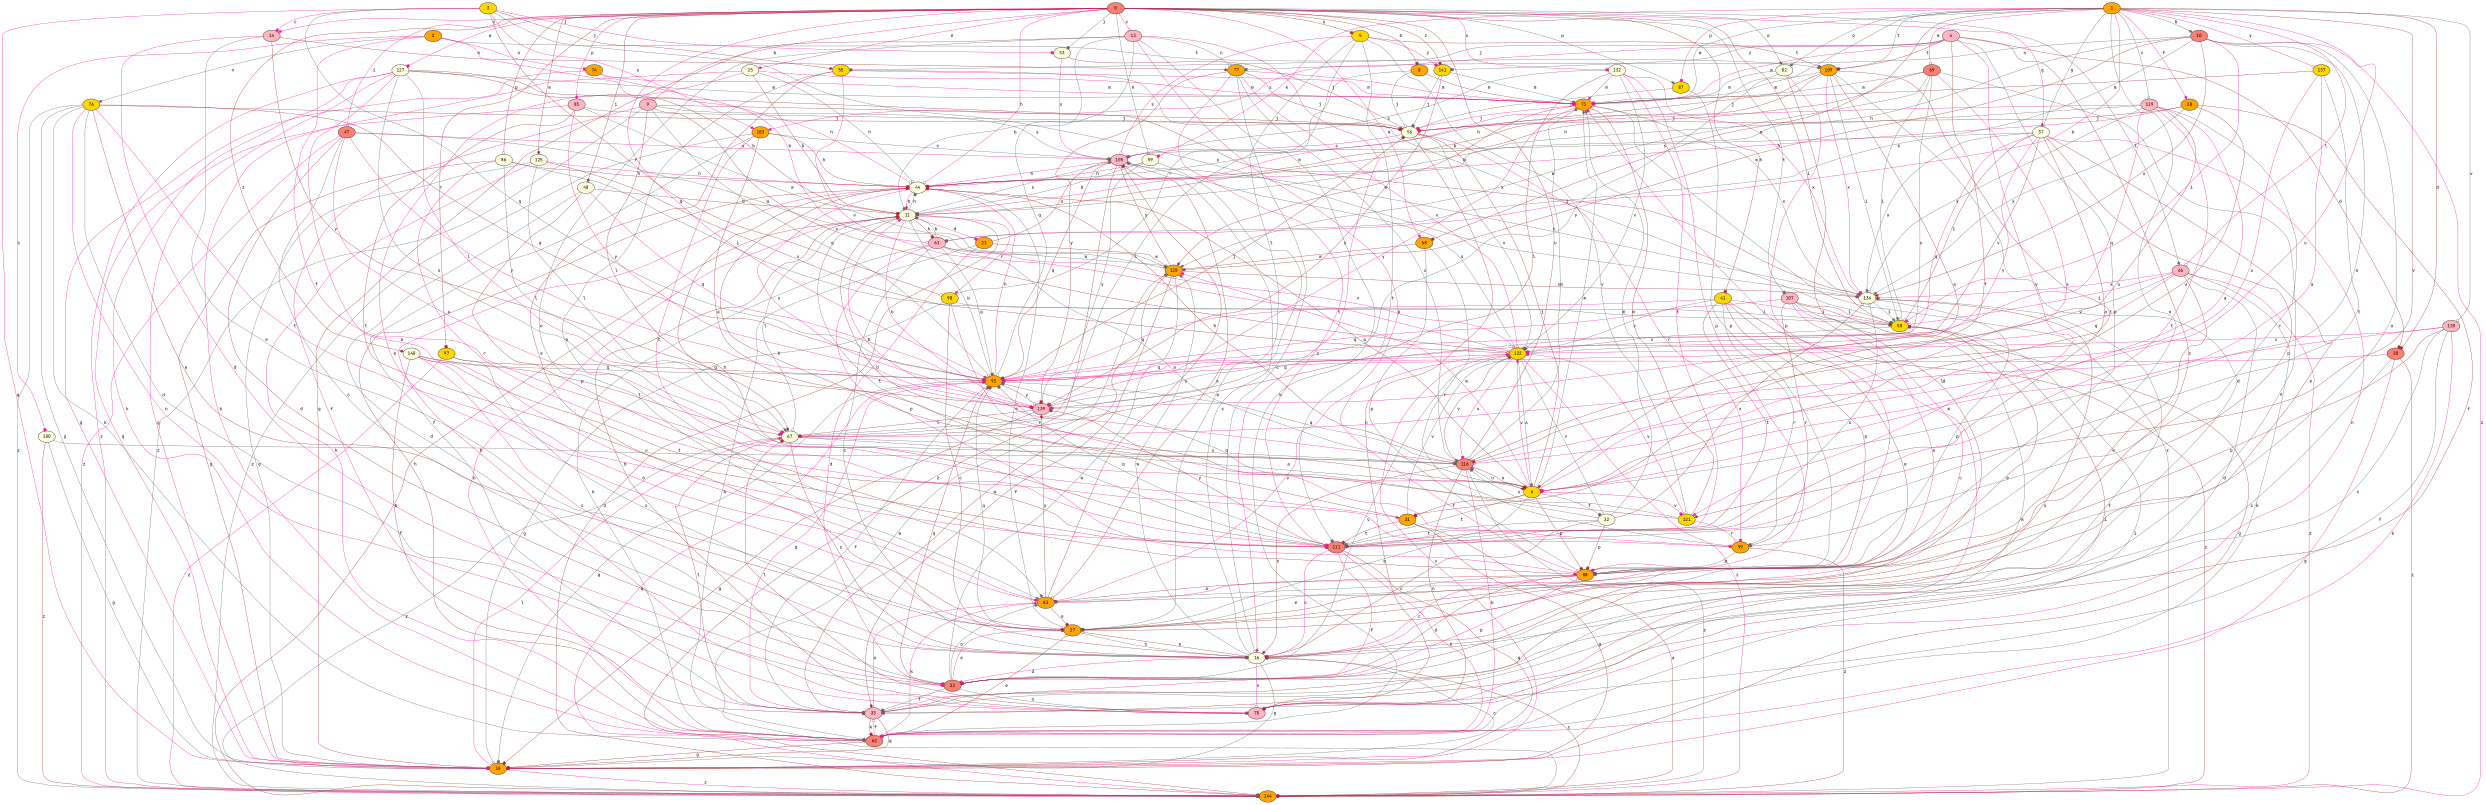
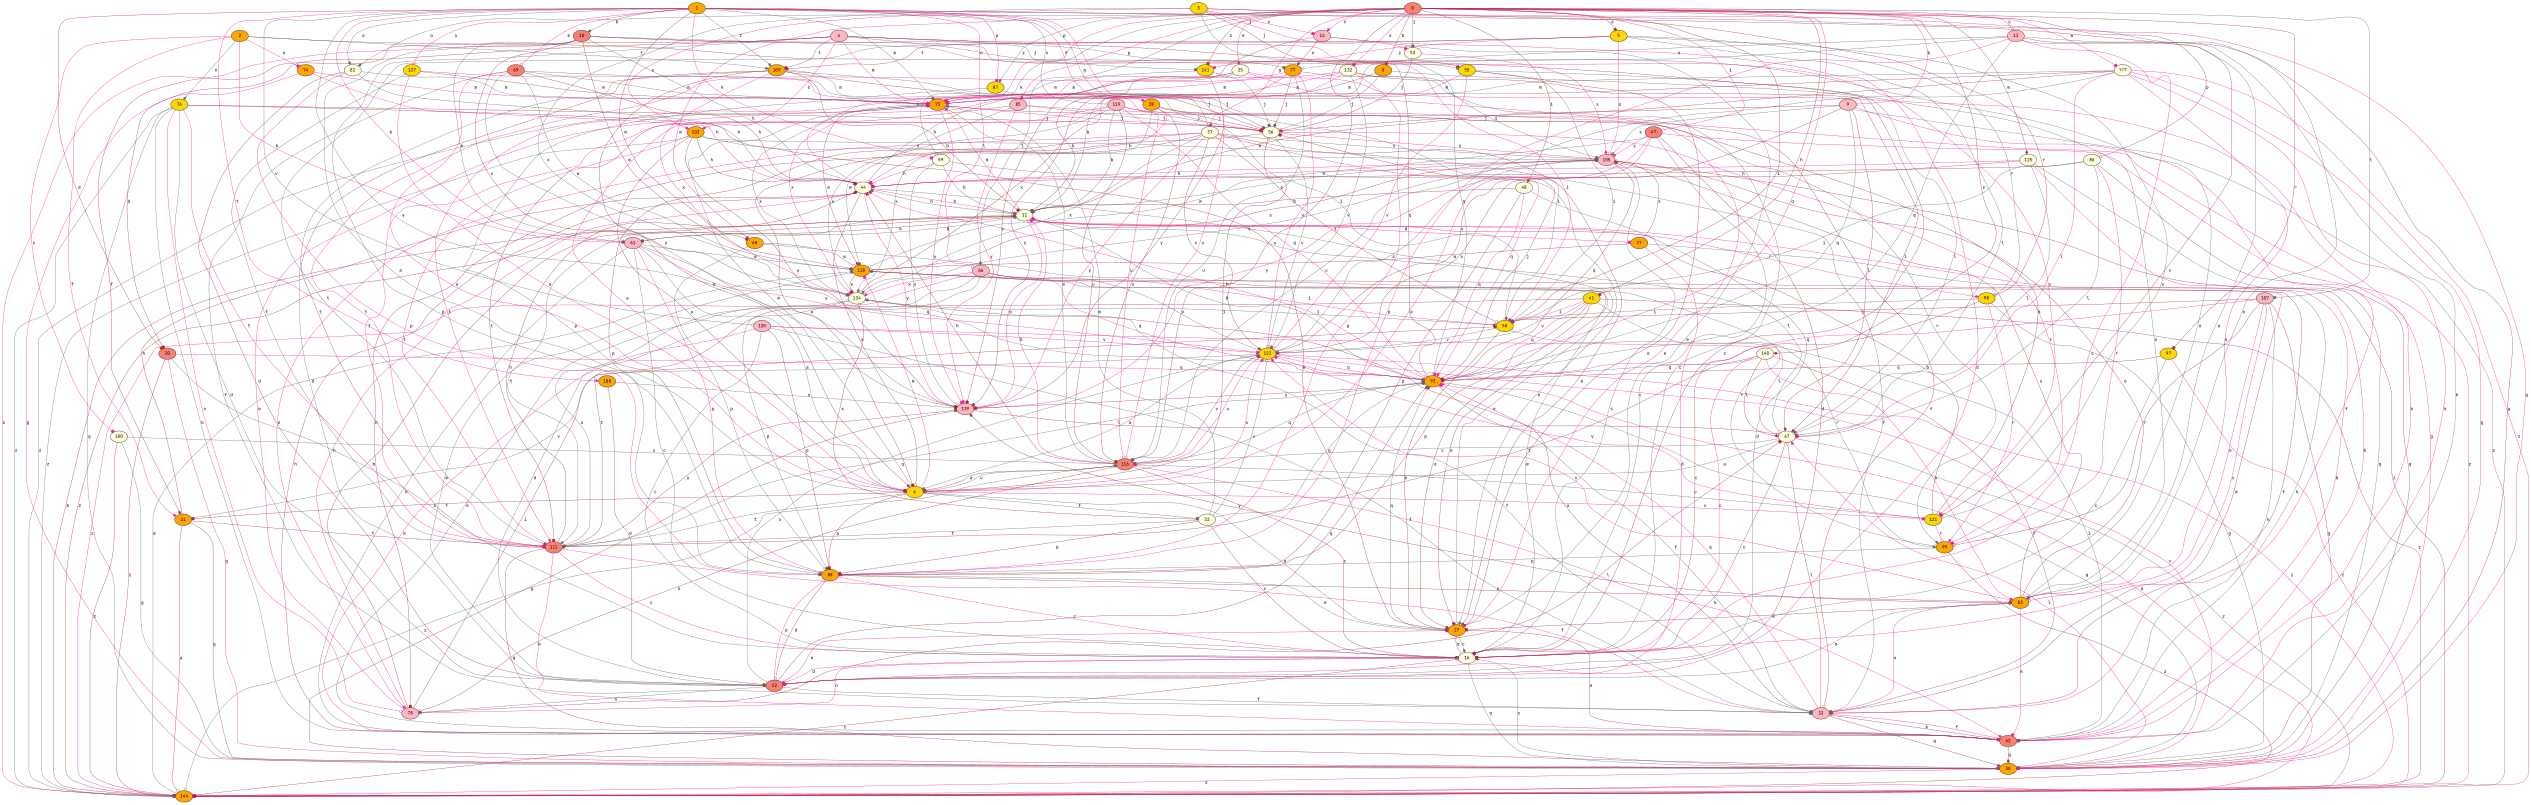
edge "76" -> "93": now "2" -> "93"
edge "103" -> "139": added, label "y"
node "108": added
